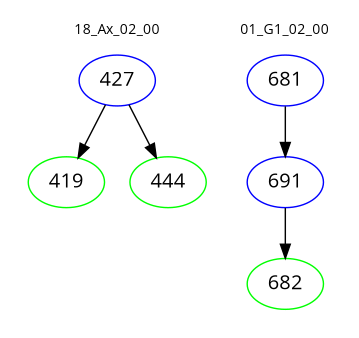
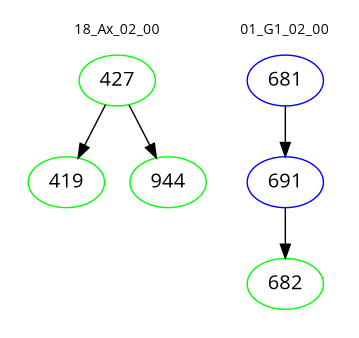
node "427": color blue -> green
node "444": label "444" -> "944"
